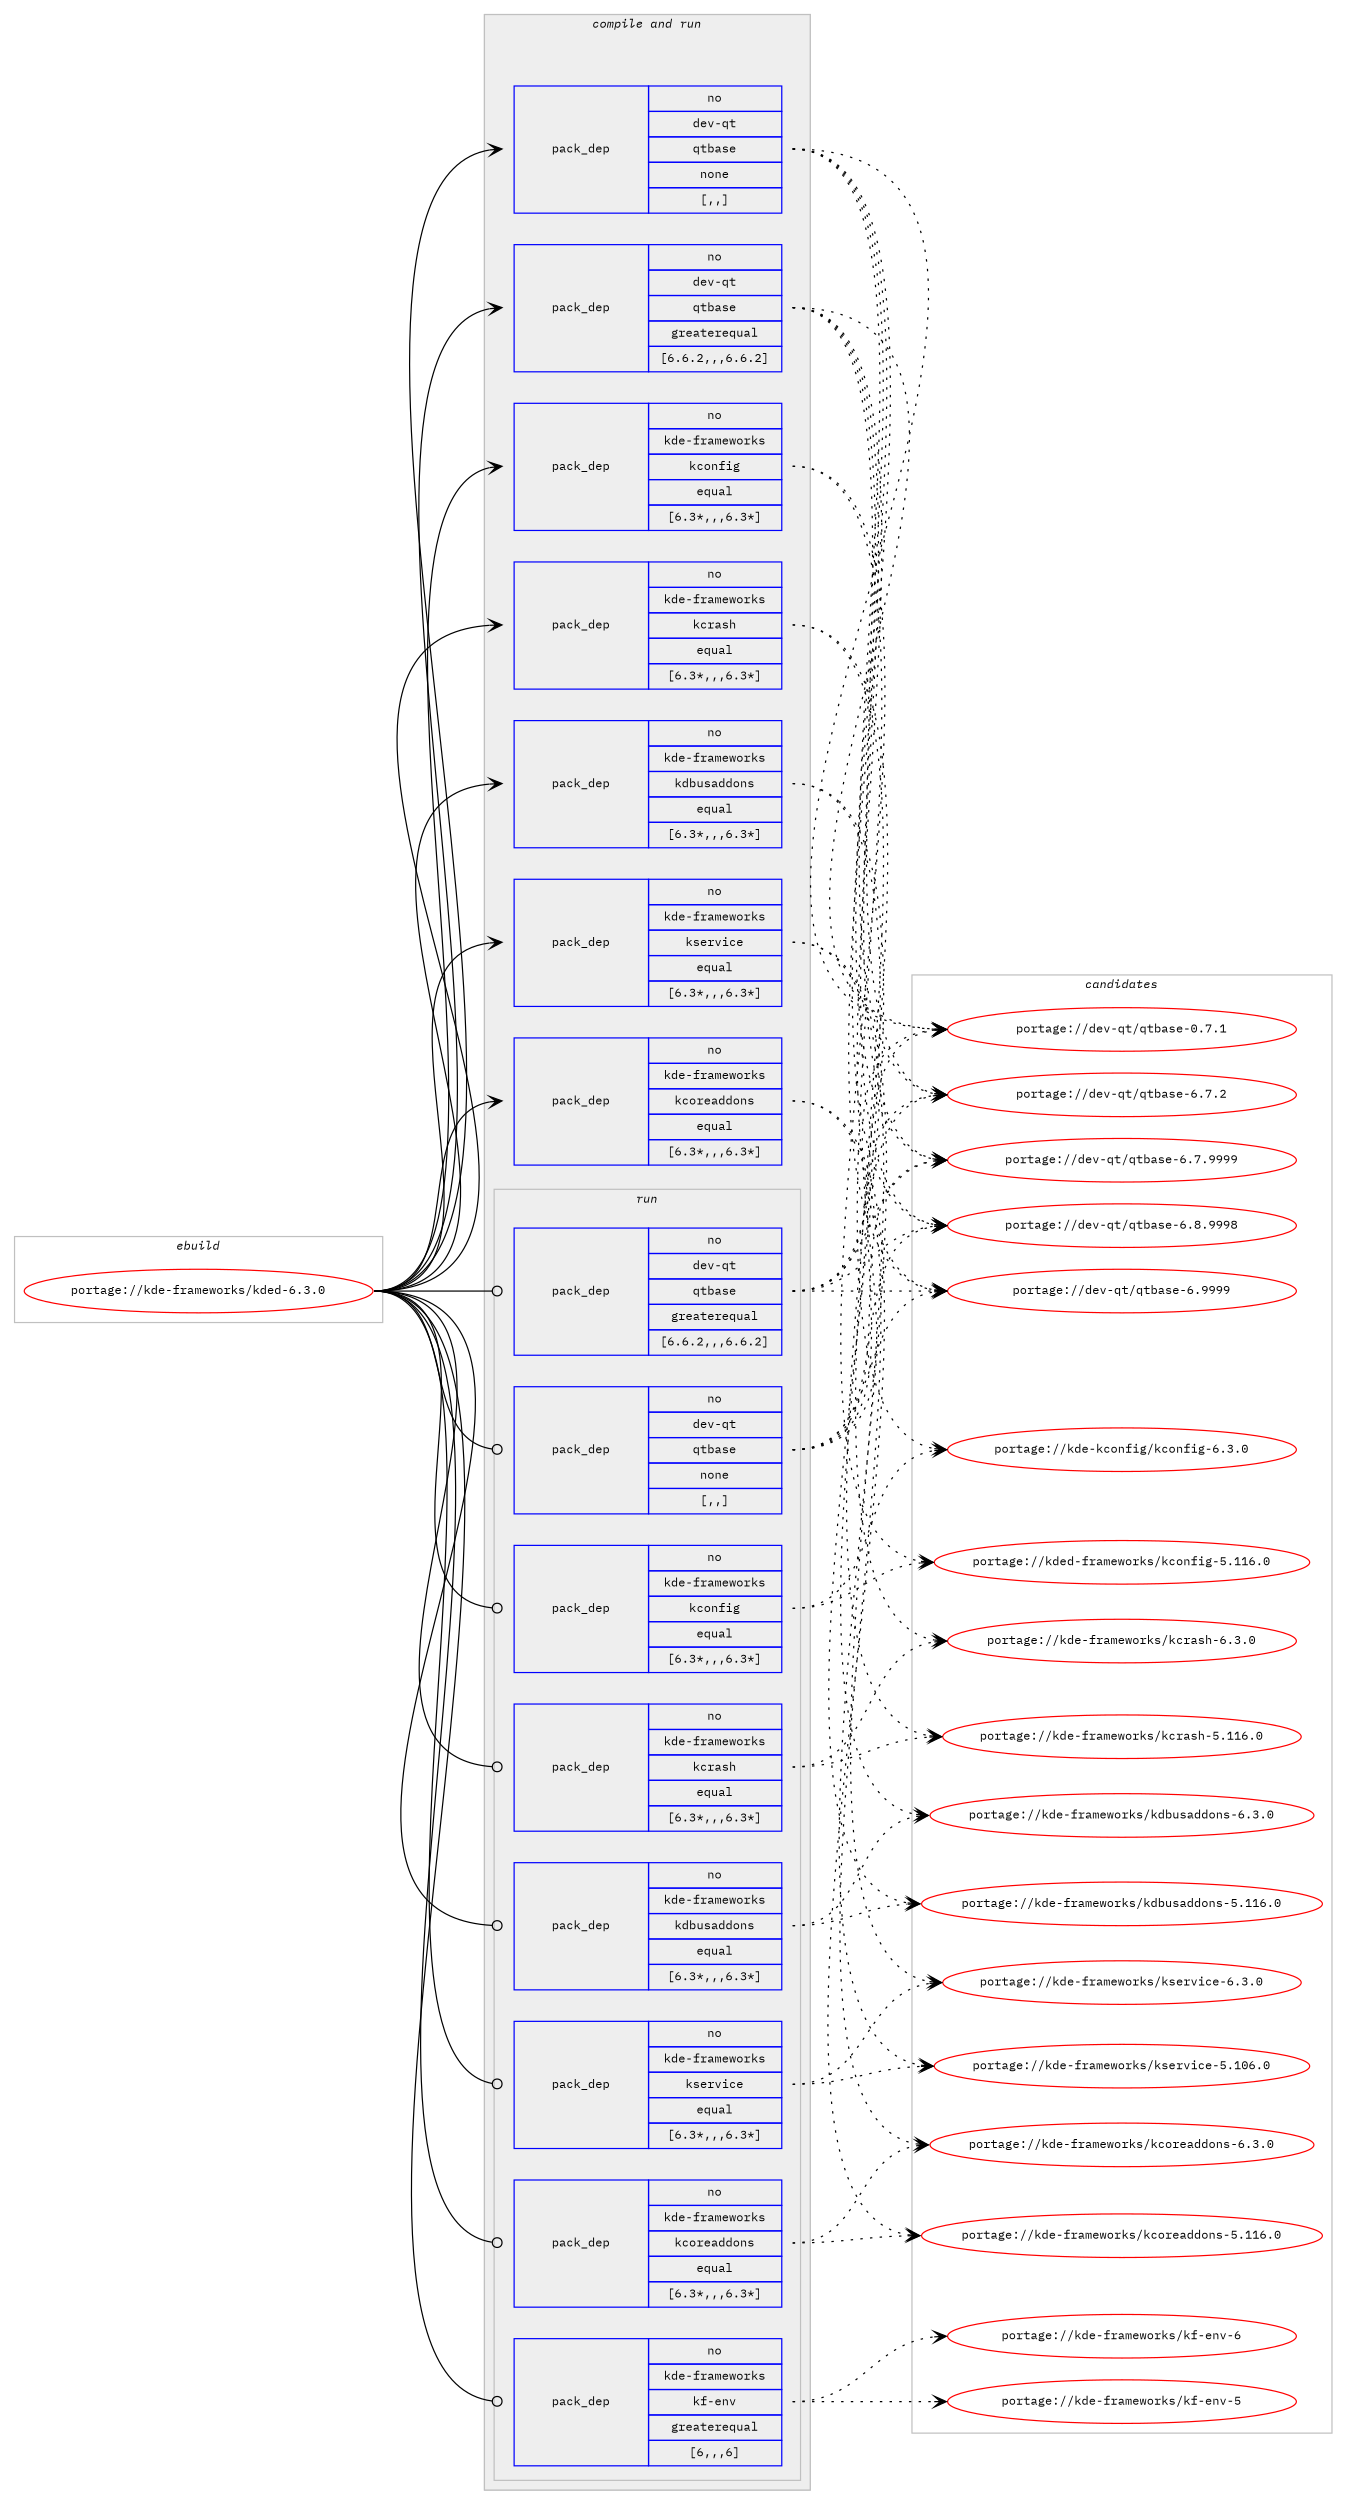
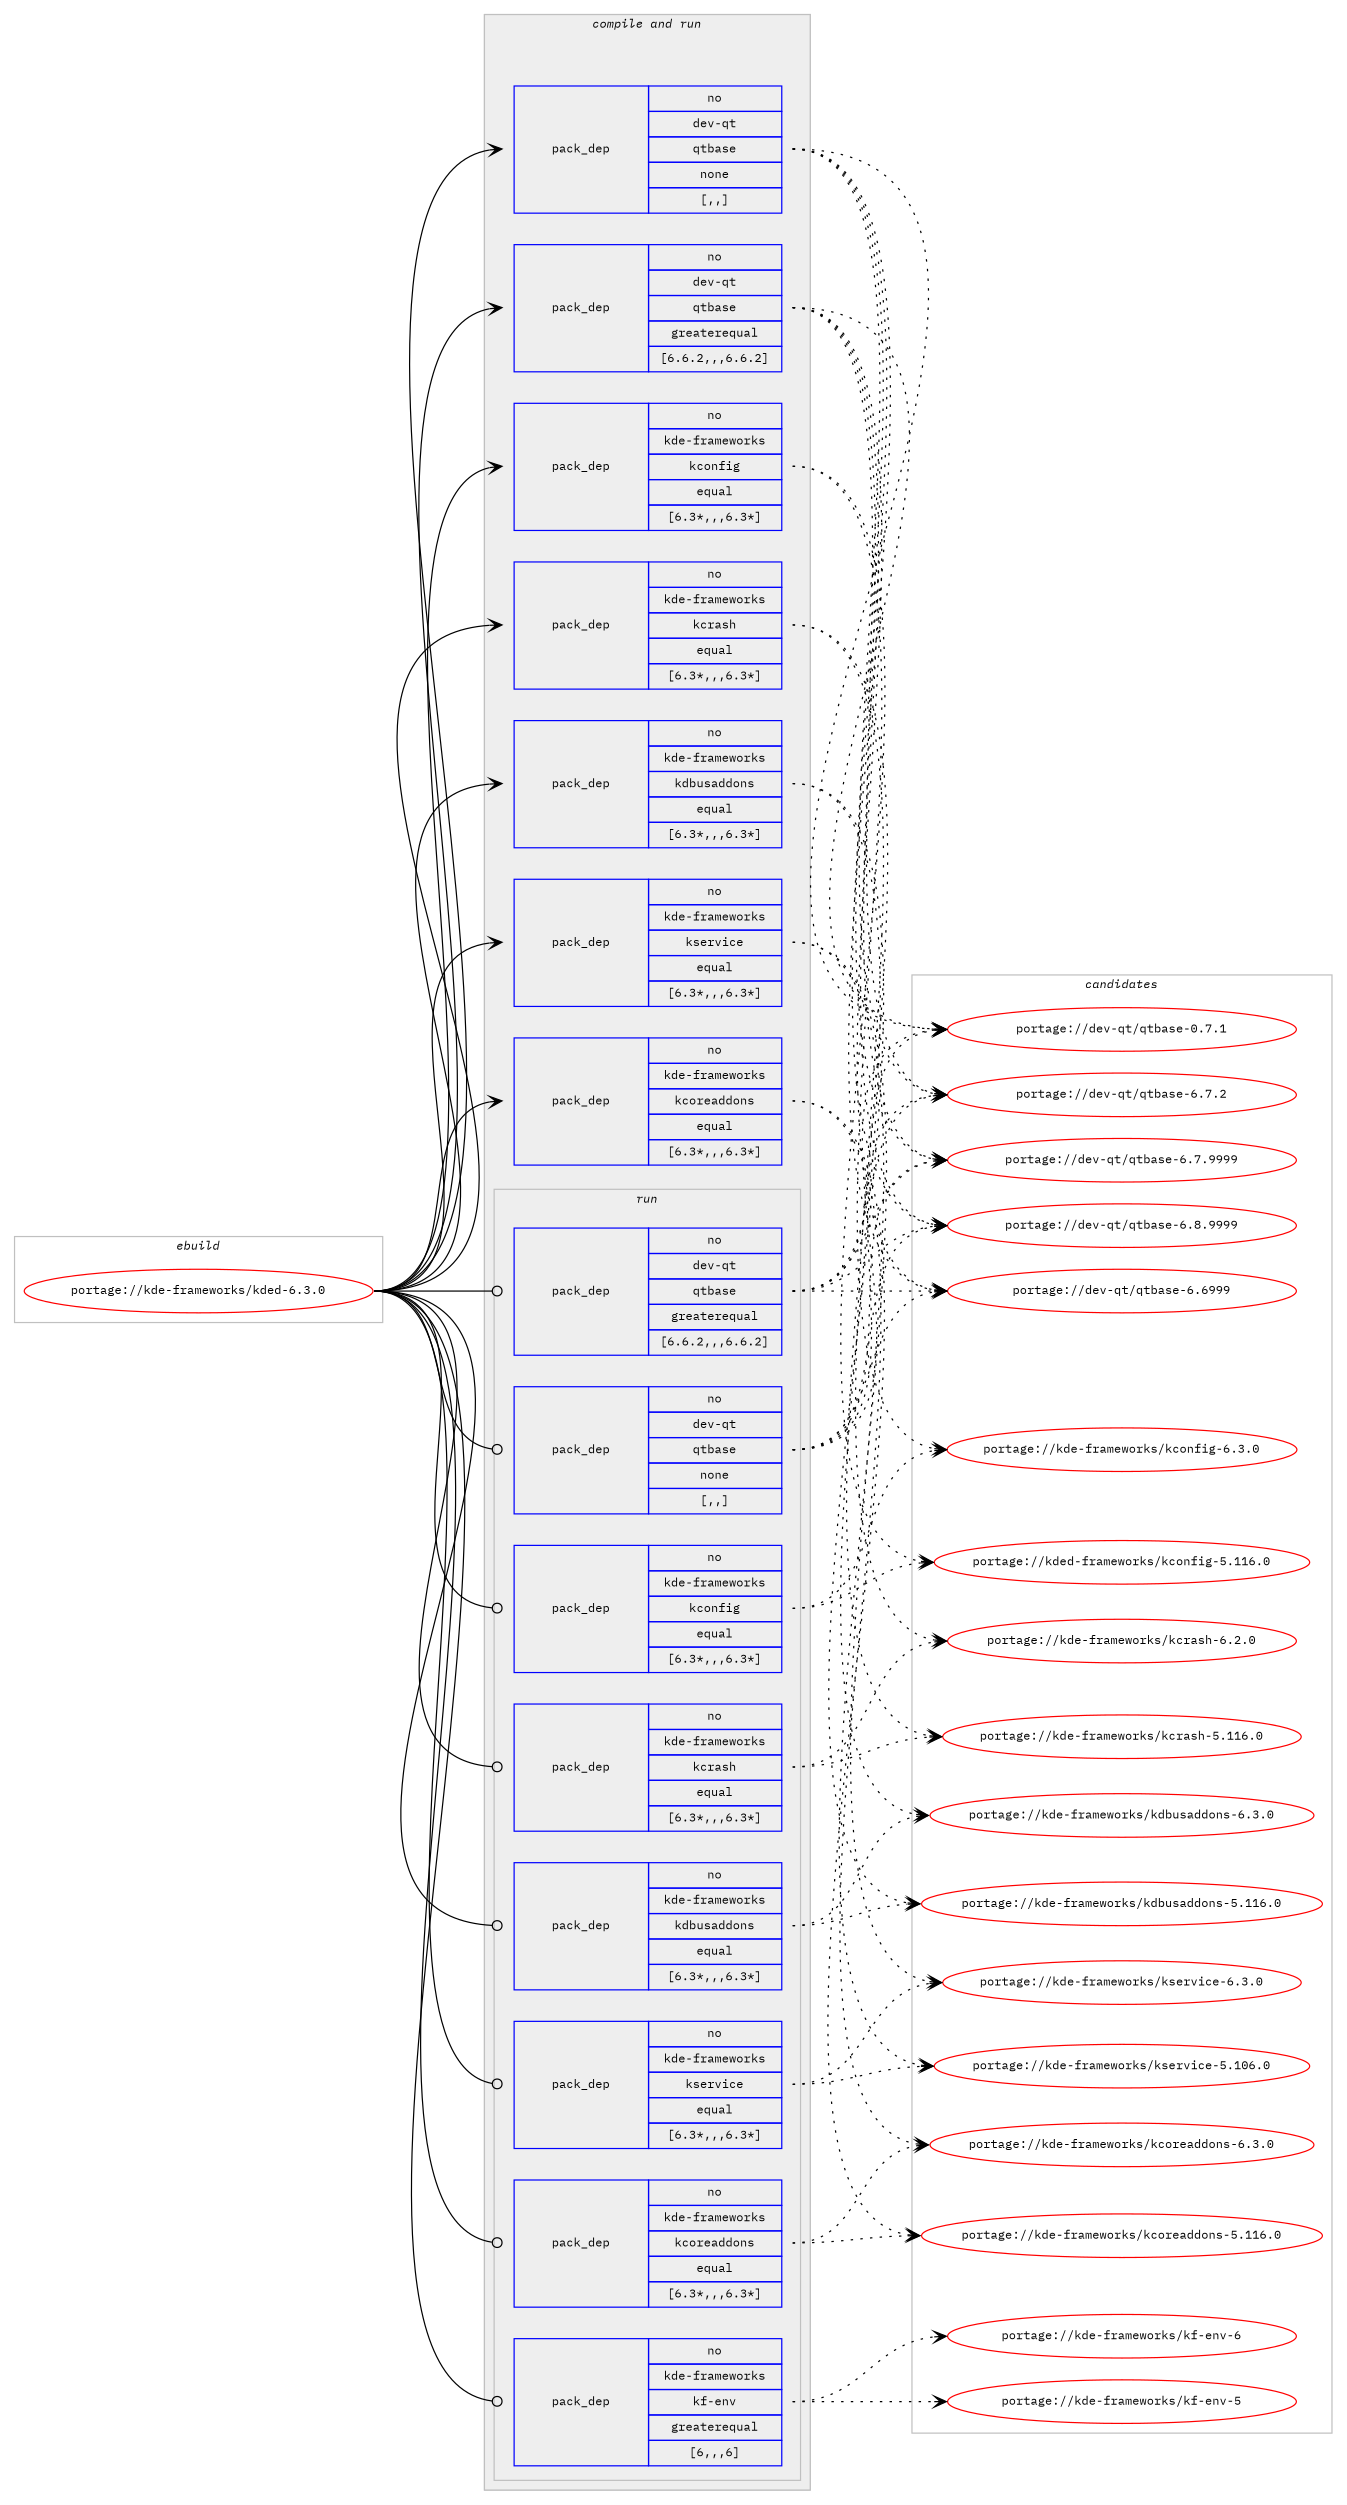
node "portage://dev-qt/qtbase-6.8.9998": label "portage://dev-qt/qtbase-6.8.9998" -> "portage://dev-qt/qtbase-6.8.9999"
node "portage://dev-qt/qtbase-6.9999": label "portage://dev-qt/qtbase-6.9999" -> "portage://dev-qt/qtbase-6.6999"
node "portage://kde-kconfig/kconfig-6.3.0": label "portage://kde-kconfig/kconfig-6.3.0" -> "portage://kde-frameworks/kconfig-6.3.0"
node "portage://kde-frameworks/kcrash-6.3.0": label "portage://kde-frameworks/kcrash-6.3.0" -> "portage://kde-frameworks/kcrash-6.2.0"
